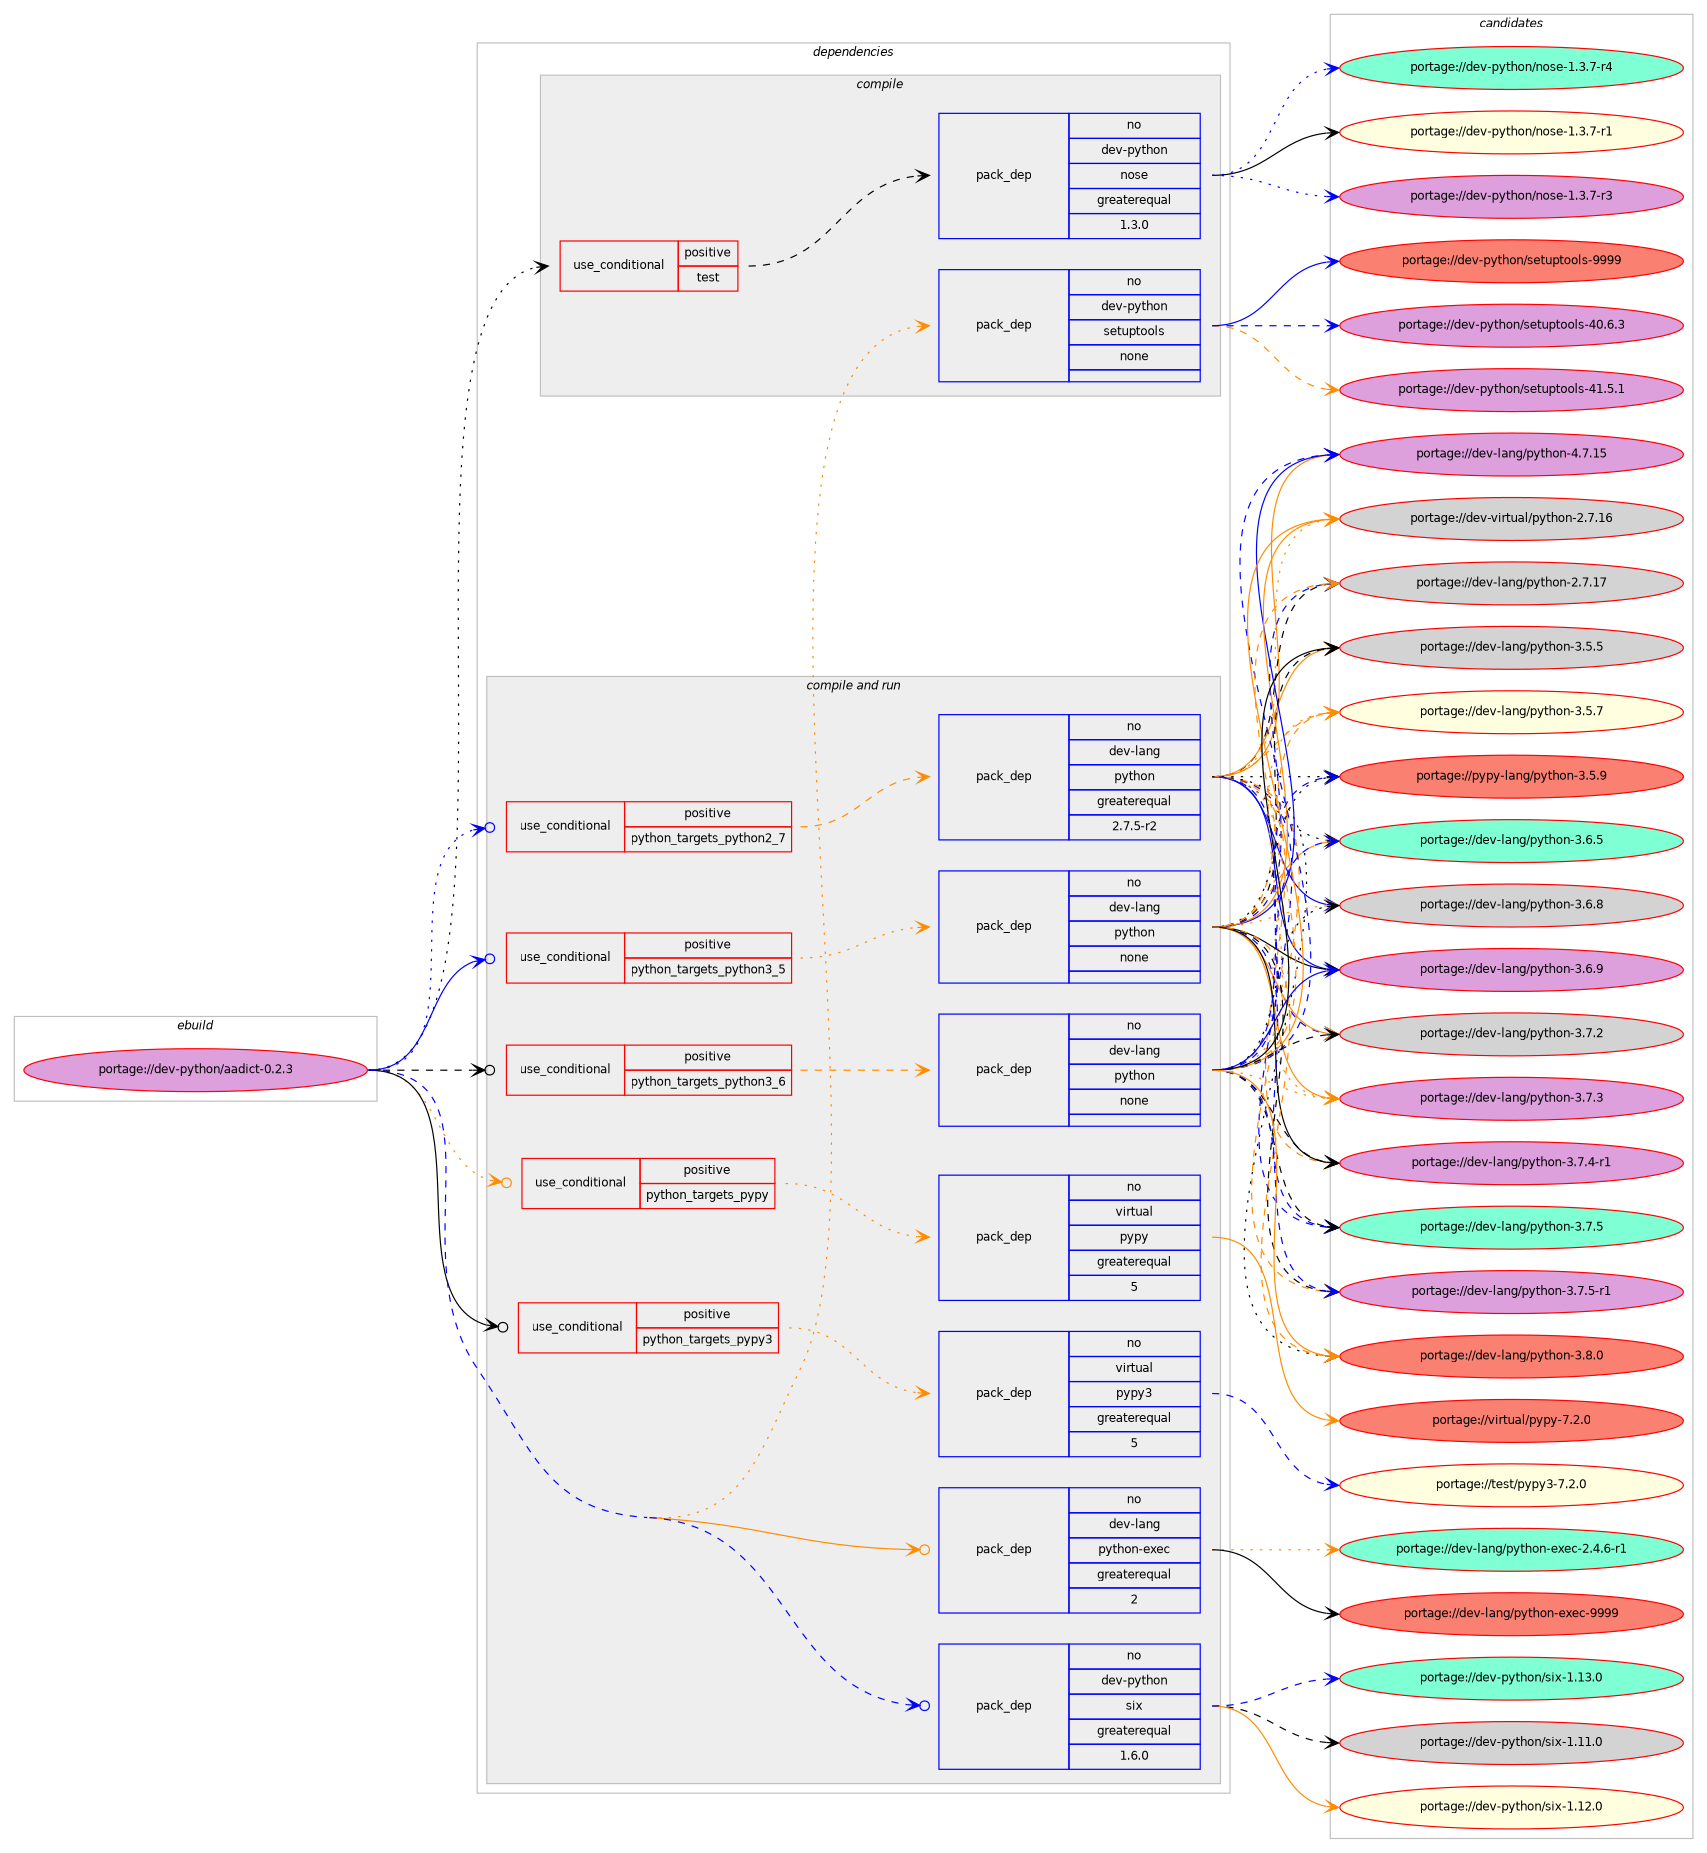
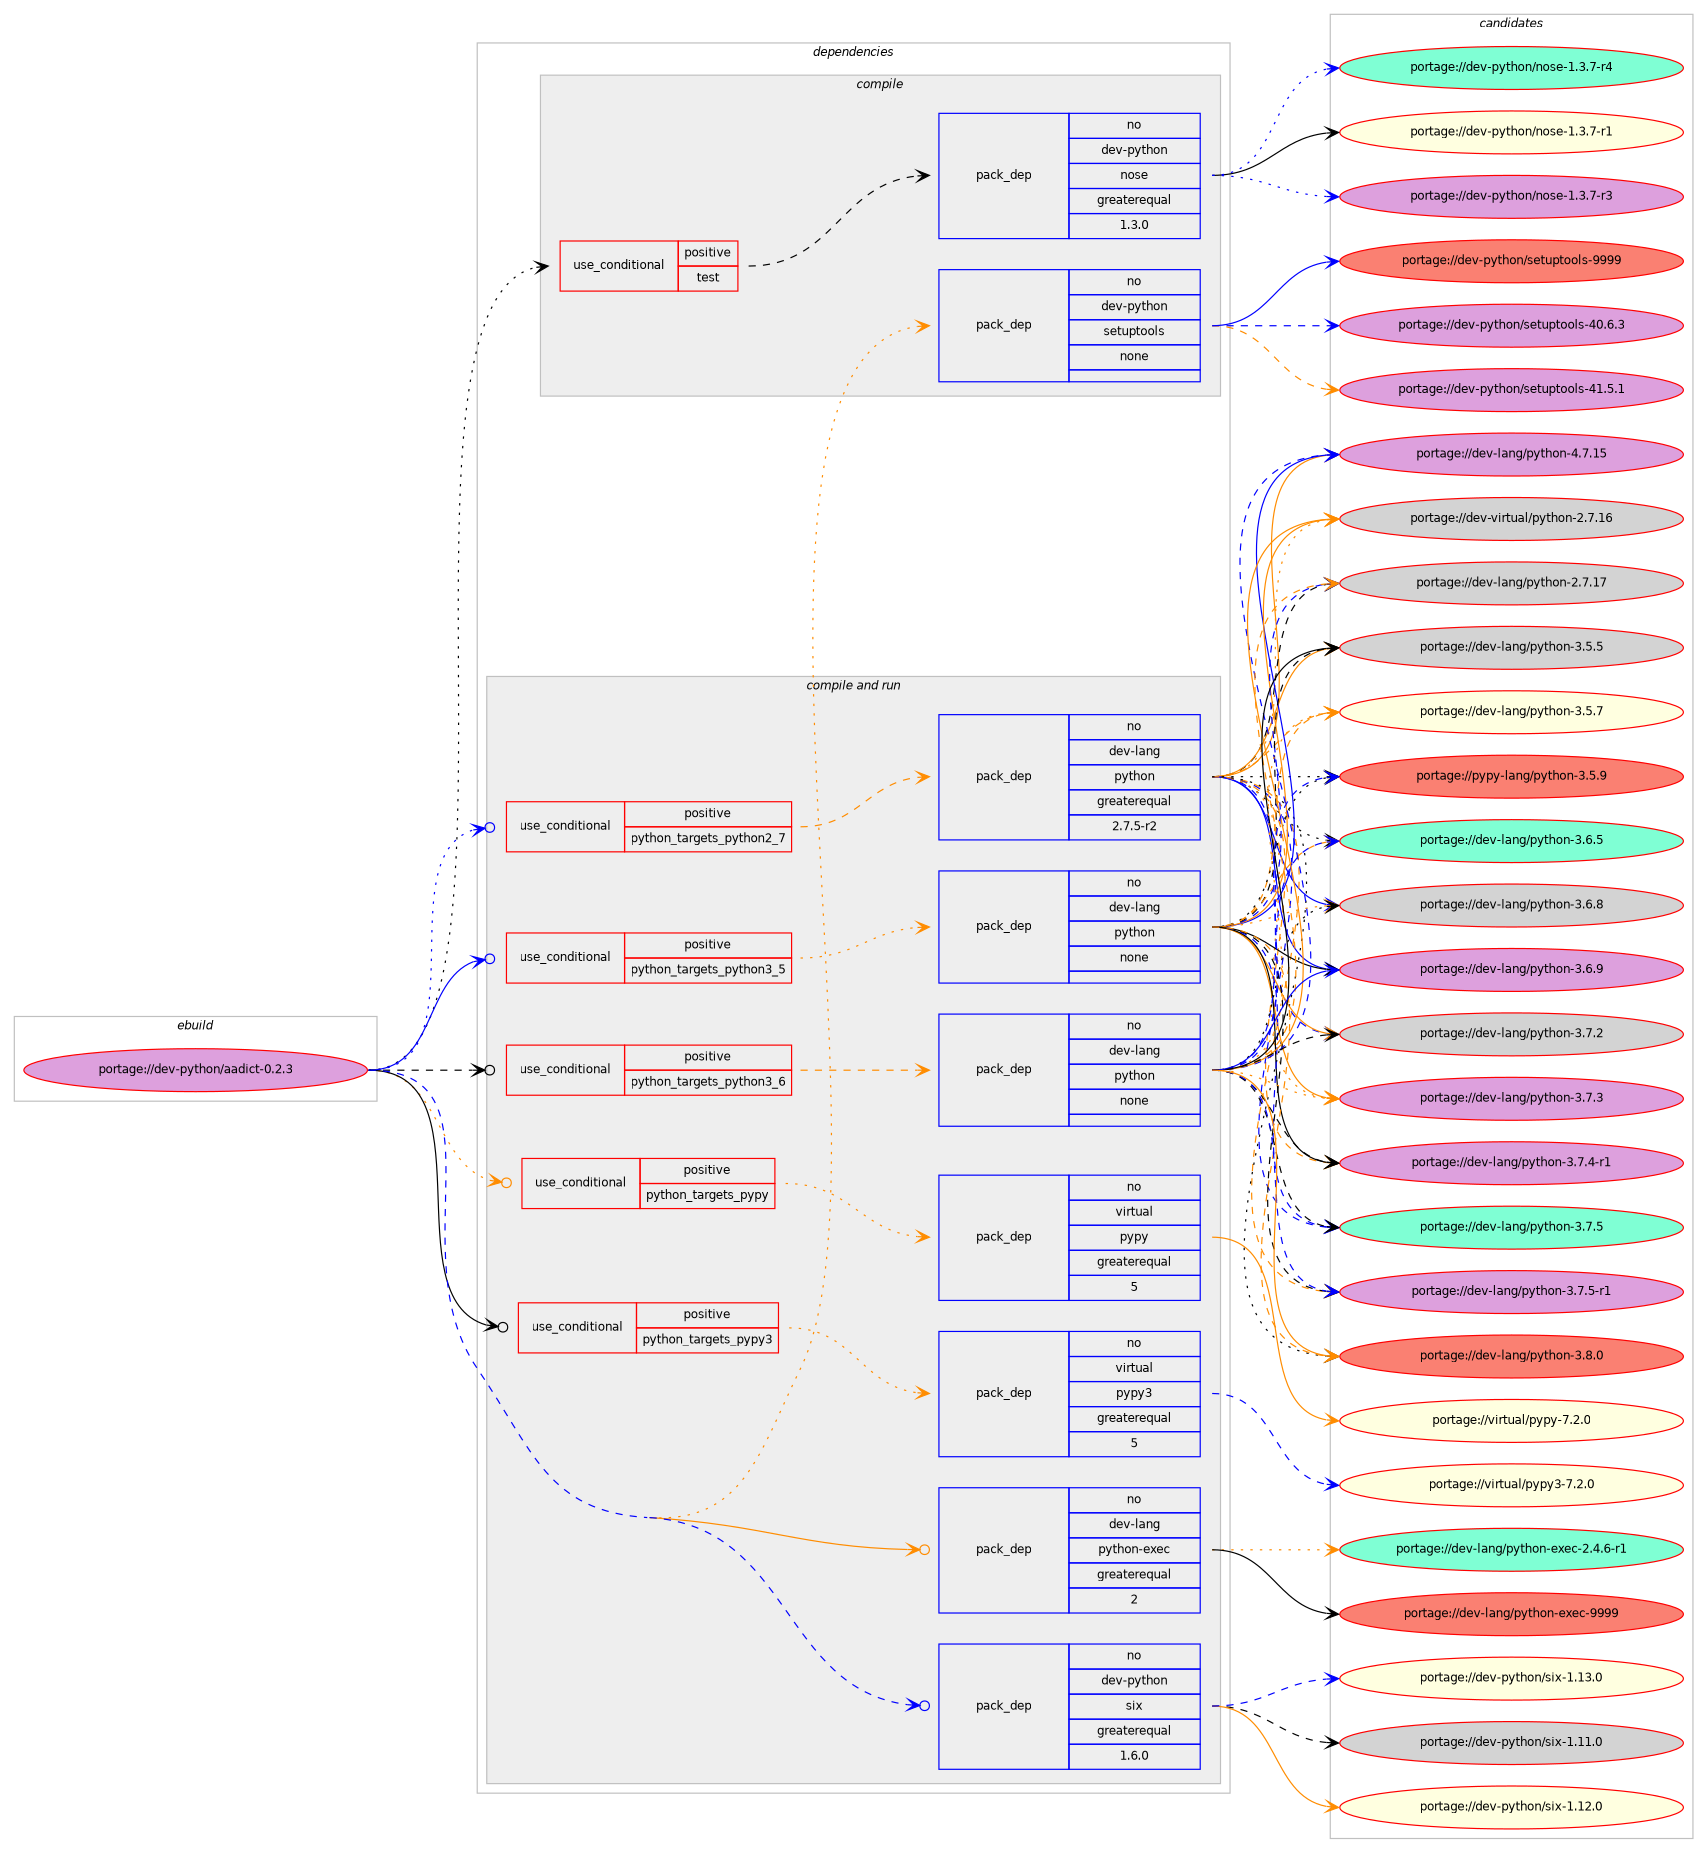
node "portage://virtual/pypy-7.2.0": fillcolor salmon -> lightyellow
node "portage://test/pypy3-7.2.0": label "portage://test/pypy3-7.2.0" -> "portage://virtual/pypy3-7.2.0"
node "portage://dev-python/six-1.13.0": fillcolor aquamarine -> lightyellow
